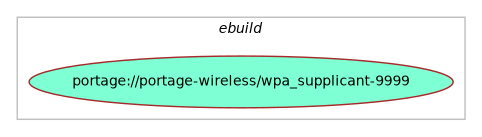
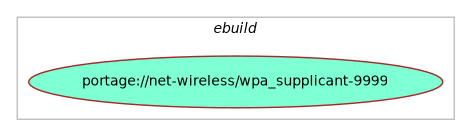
node "portage://portage-wireless/wpa_supplicant-9999": label "portage://portage-wireless/wpa_supplicant-9999" -> "portage://net-wireless/wpa_supplicant-9999"
